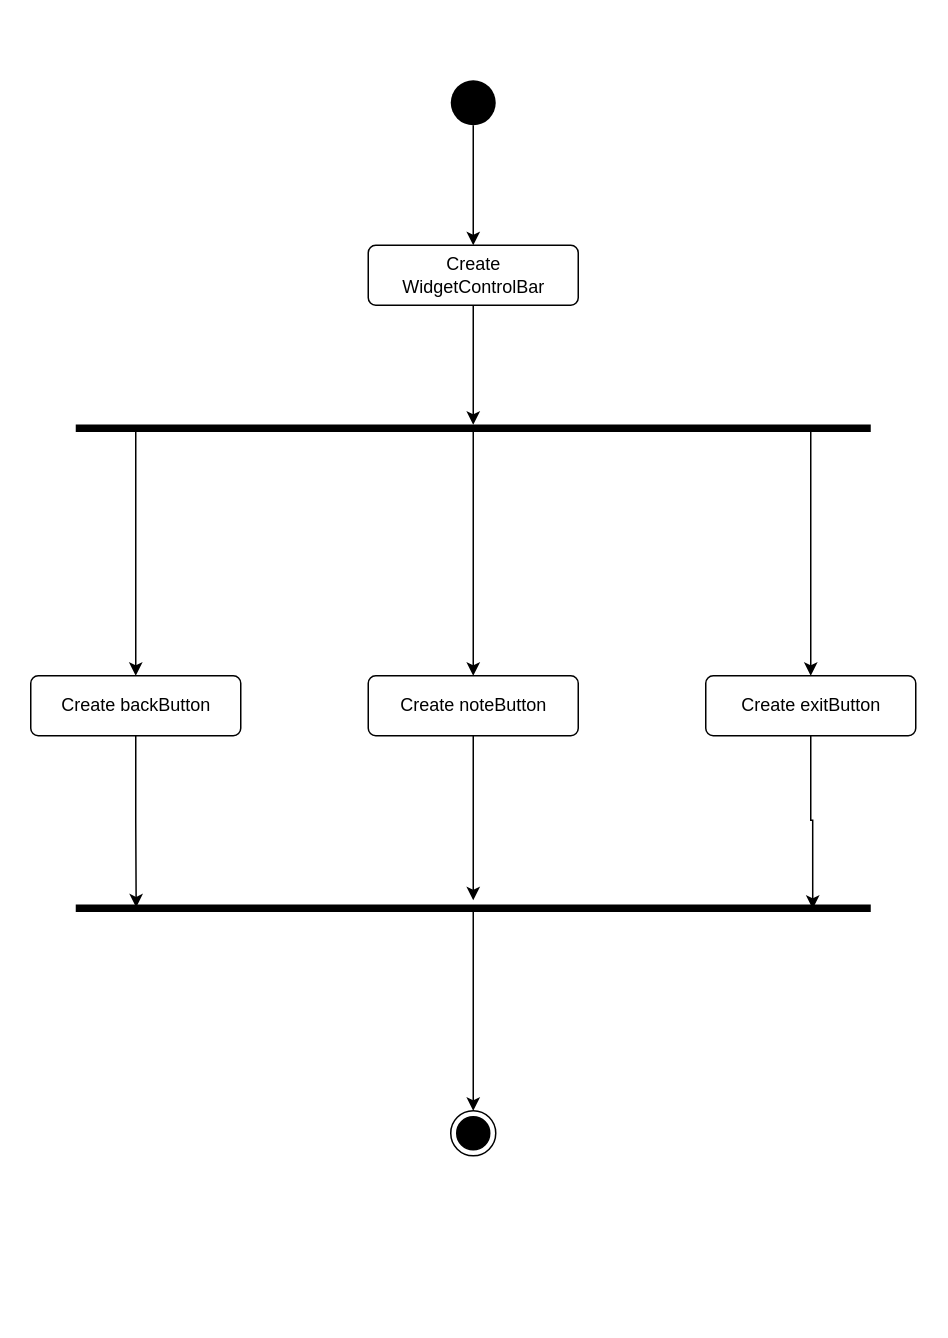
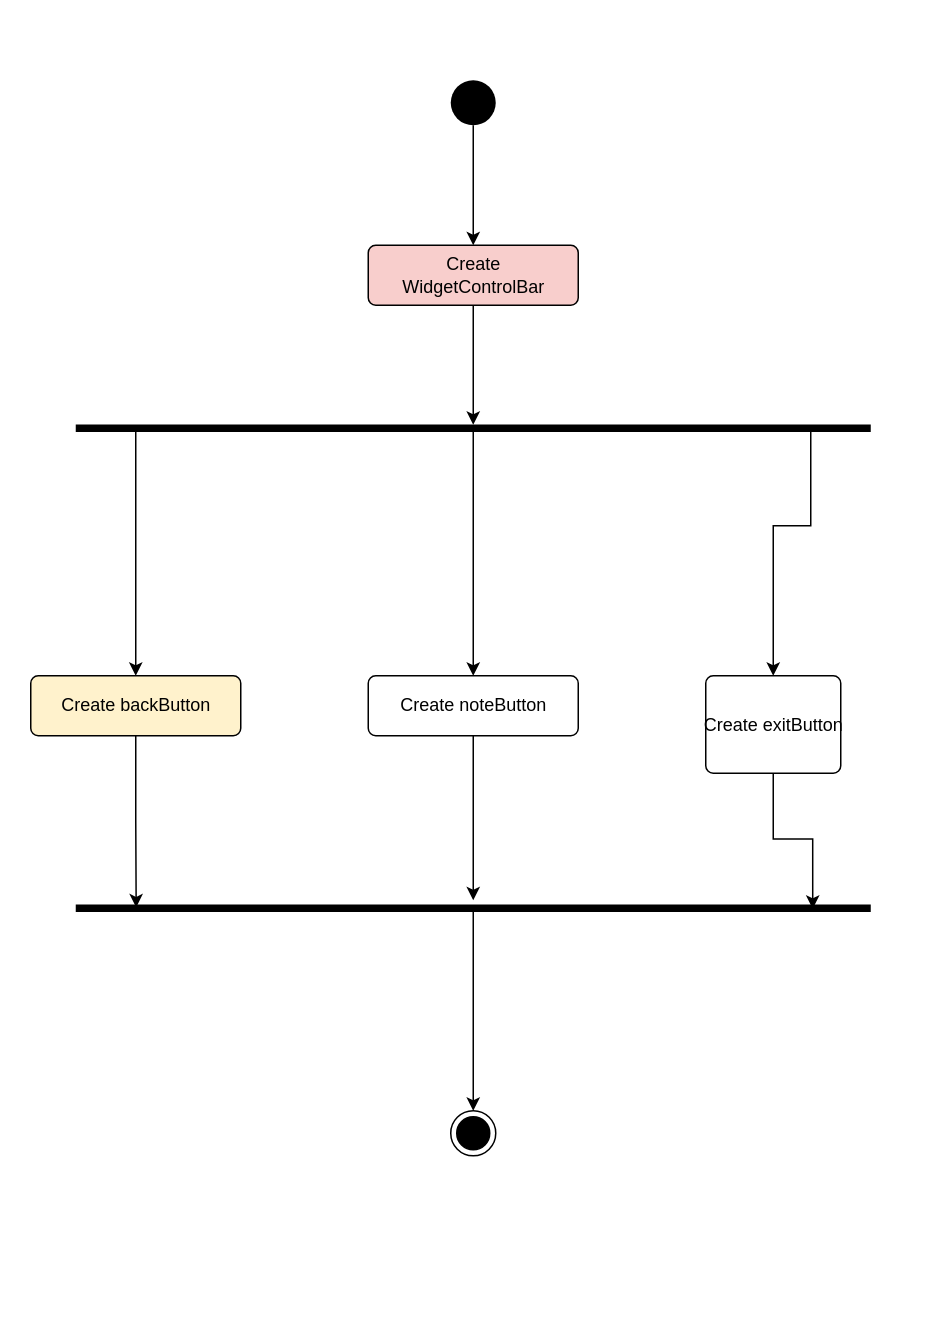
node "Create WidgetControlBar": fillcolor #ffffff -> #f8cecc
node "Create backButton": fillcolor #ffffff -> #fff2cc
node "Create exitButton": size 210x60 -> 135x98
